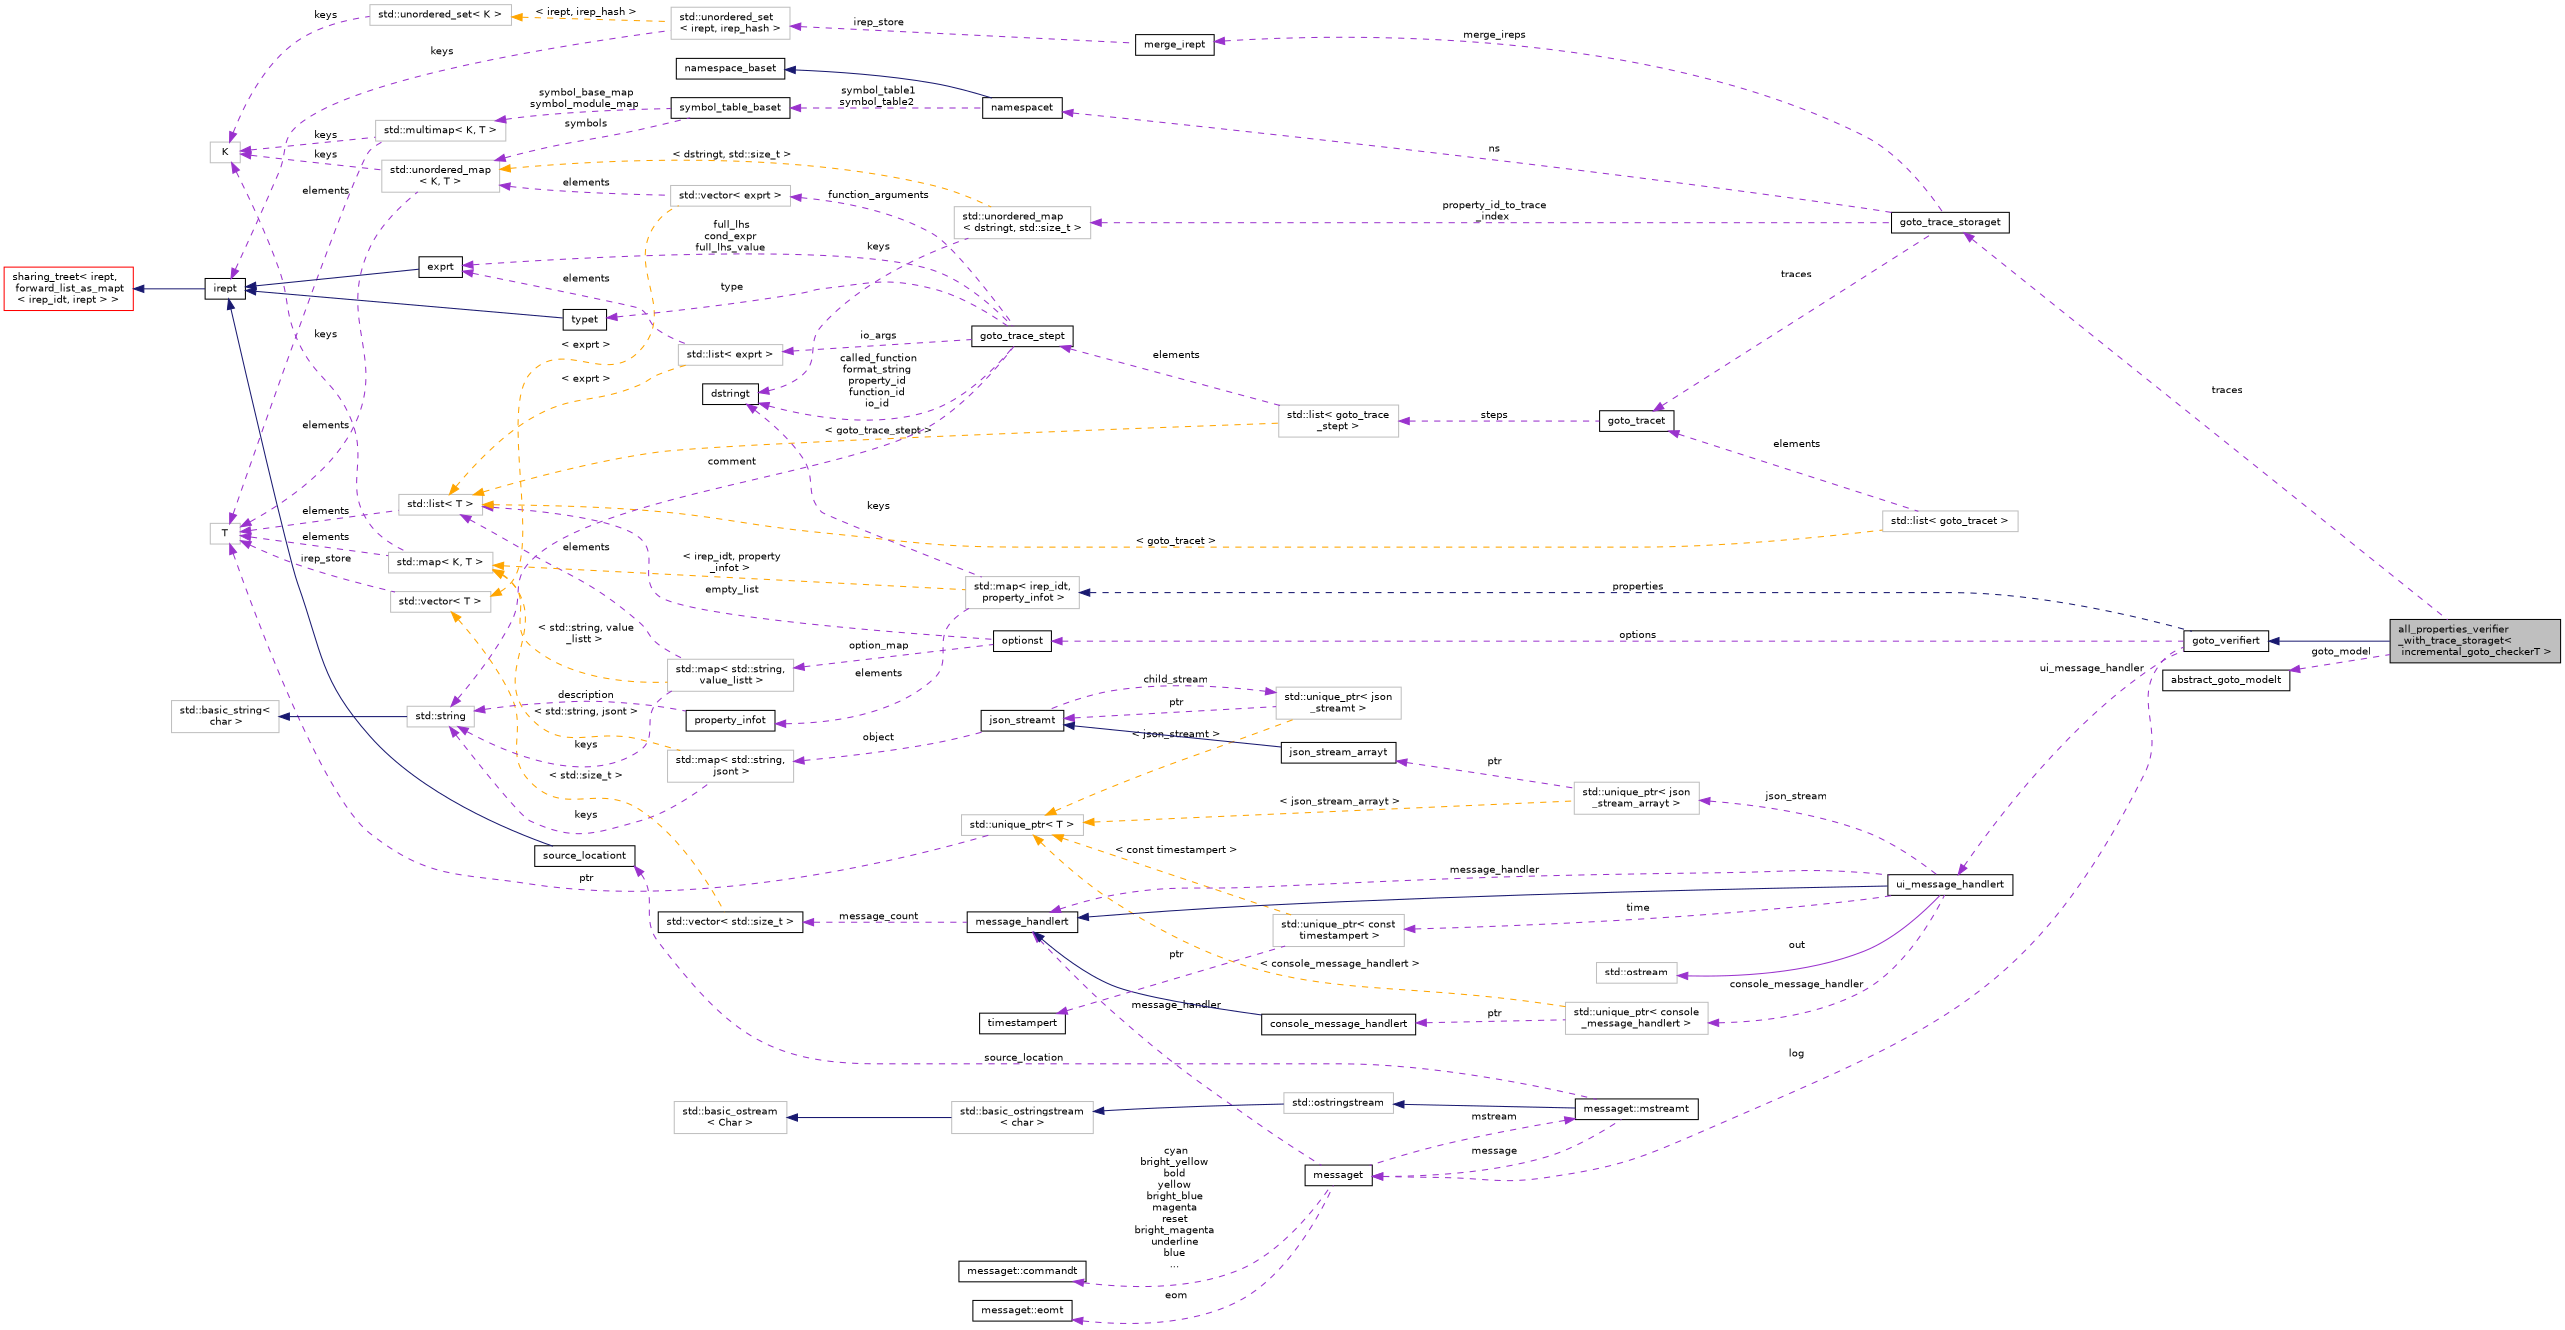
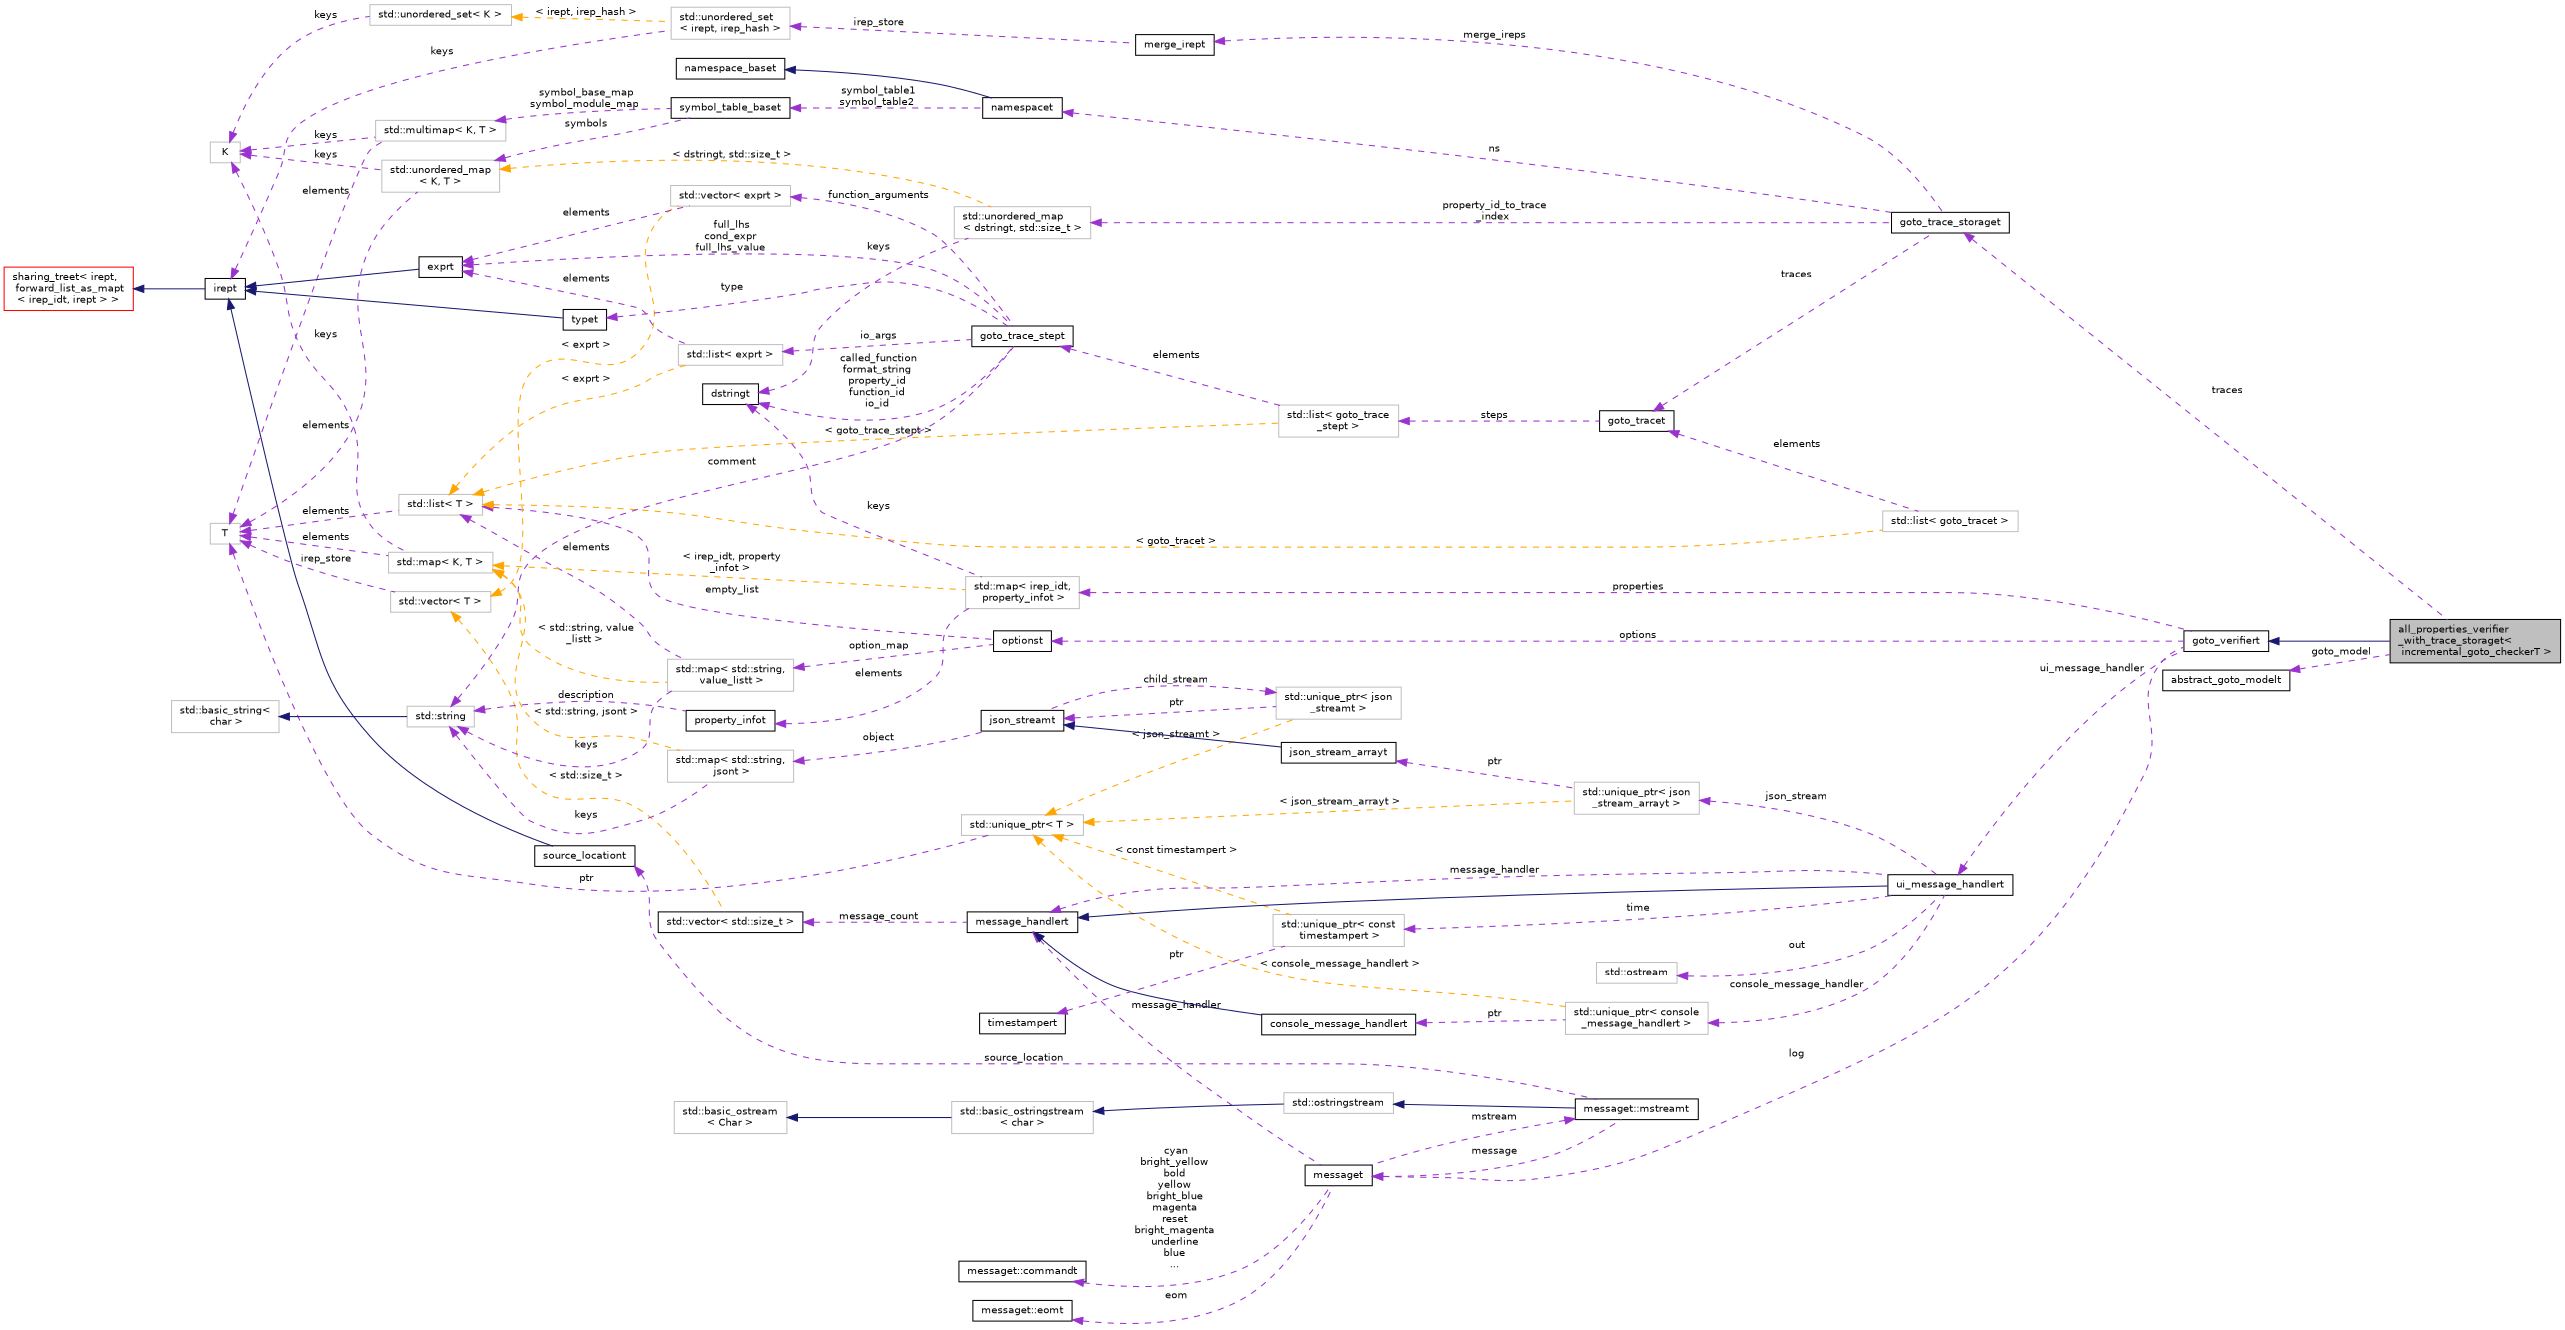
edge "std::vector< exprt >" -> "std::unordered_map < K, T >": now "std::vector< exprt >" -> "exprt"
edge "goto_verifiert" -> "std::map< irep_idt, property_infot >": color midnightblue -> darkorchid3
edge "ui_message_handlert" -> "std::ostream": style solid -> dashed
